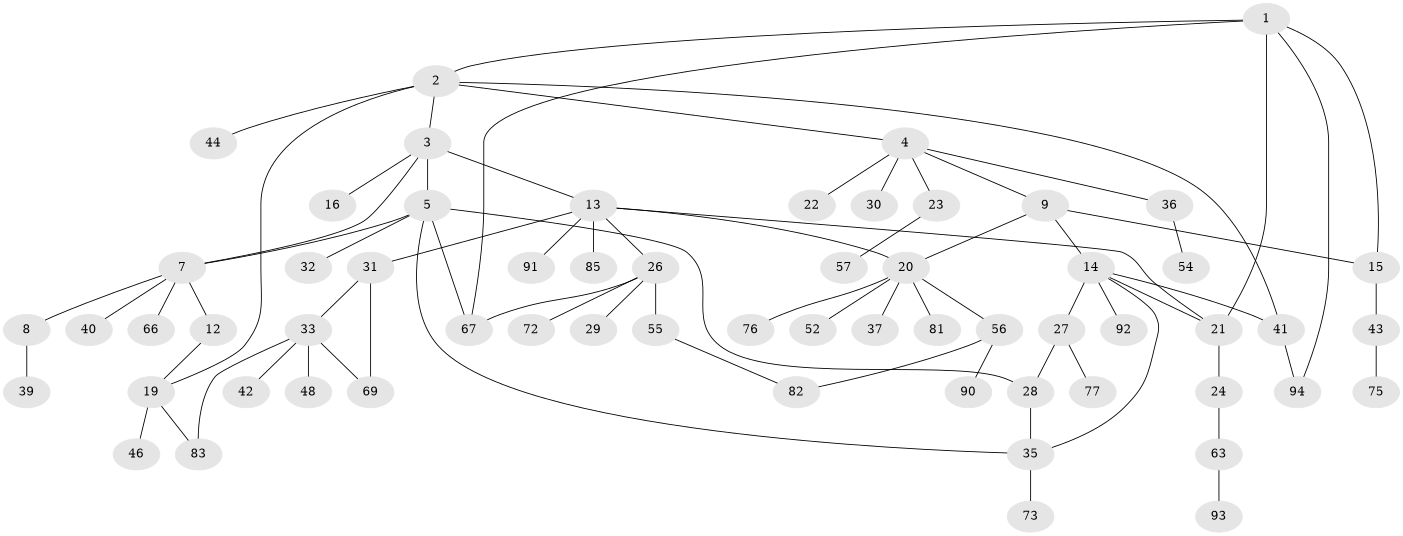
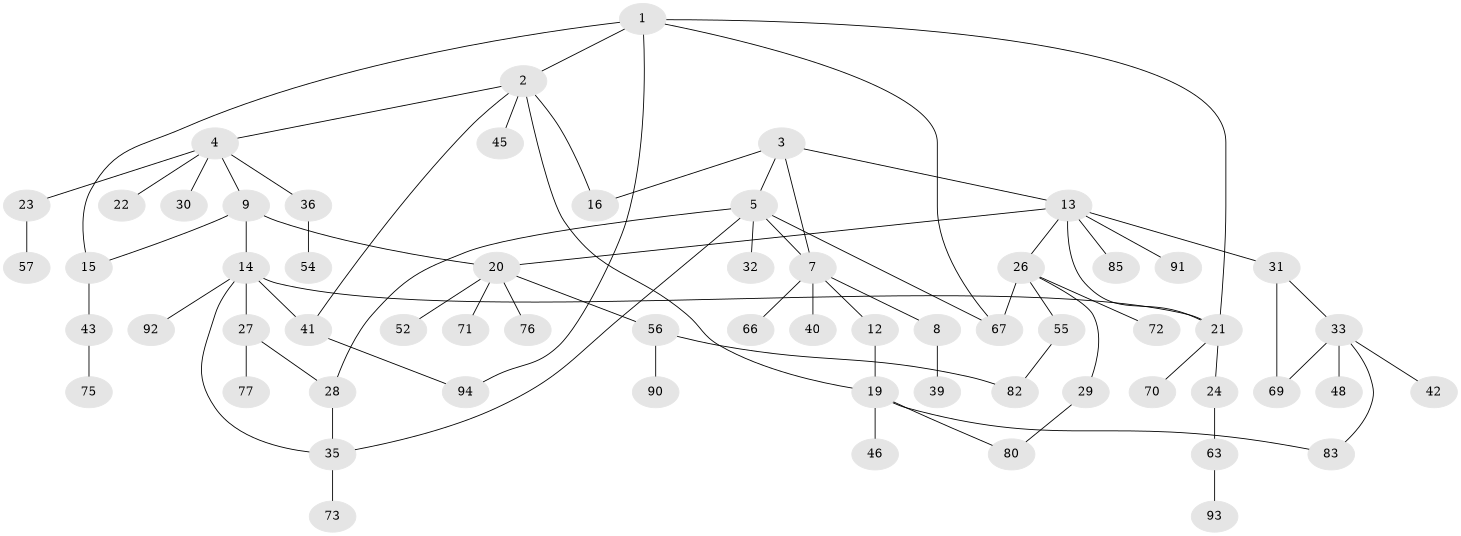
edge "2" -- "3": now "2" -- "16"
node "44": label "44" -> "45"
node "37": removed
node "81": label "81" -> "71"
node "70": added
node "80": added
